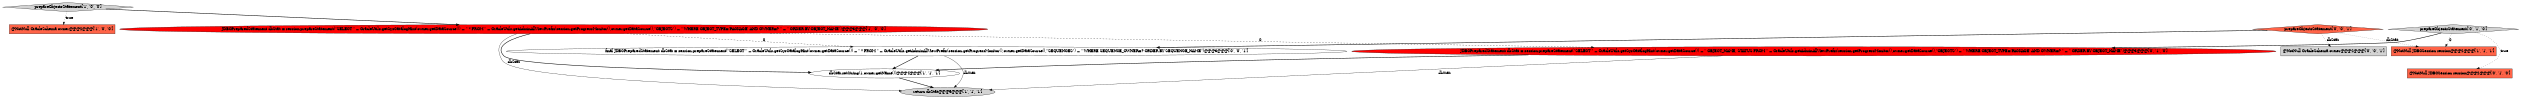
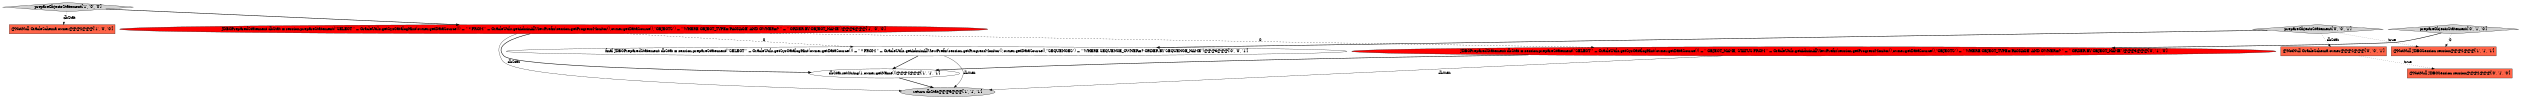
edge "prepareObjectsStatement['1', '0', '0']" -> "@NotNull OracleSchema owner@@@2@@@['1', '0', '0']": label "true" -> "dbStat"
node "prepareObjectsStatement['0', '0', '1']": fillcolor tomato -> lightgray
edge "prepareObjectsStatement['0', '0', '1']" -> "@NotNull JDBCSession session@@@2@@@['1', '1', '1']": label "dbStat" -> "true"
edge "prepareObjectsStatement['0', '1', '0']" -> "@NotNull JDBCSession session@@@2@@@['0', '1', '0']": now "@NotNull OracleSchema owner@@@2@@@['0', '0', '1']" -> "@NotNull JDBCSession session@@@2@@@['0', '1', '0']"
node "@NotNull OracleSchema owner@@@2@@@['0', '0', '1']": fillcolor lightgray -> tomato
